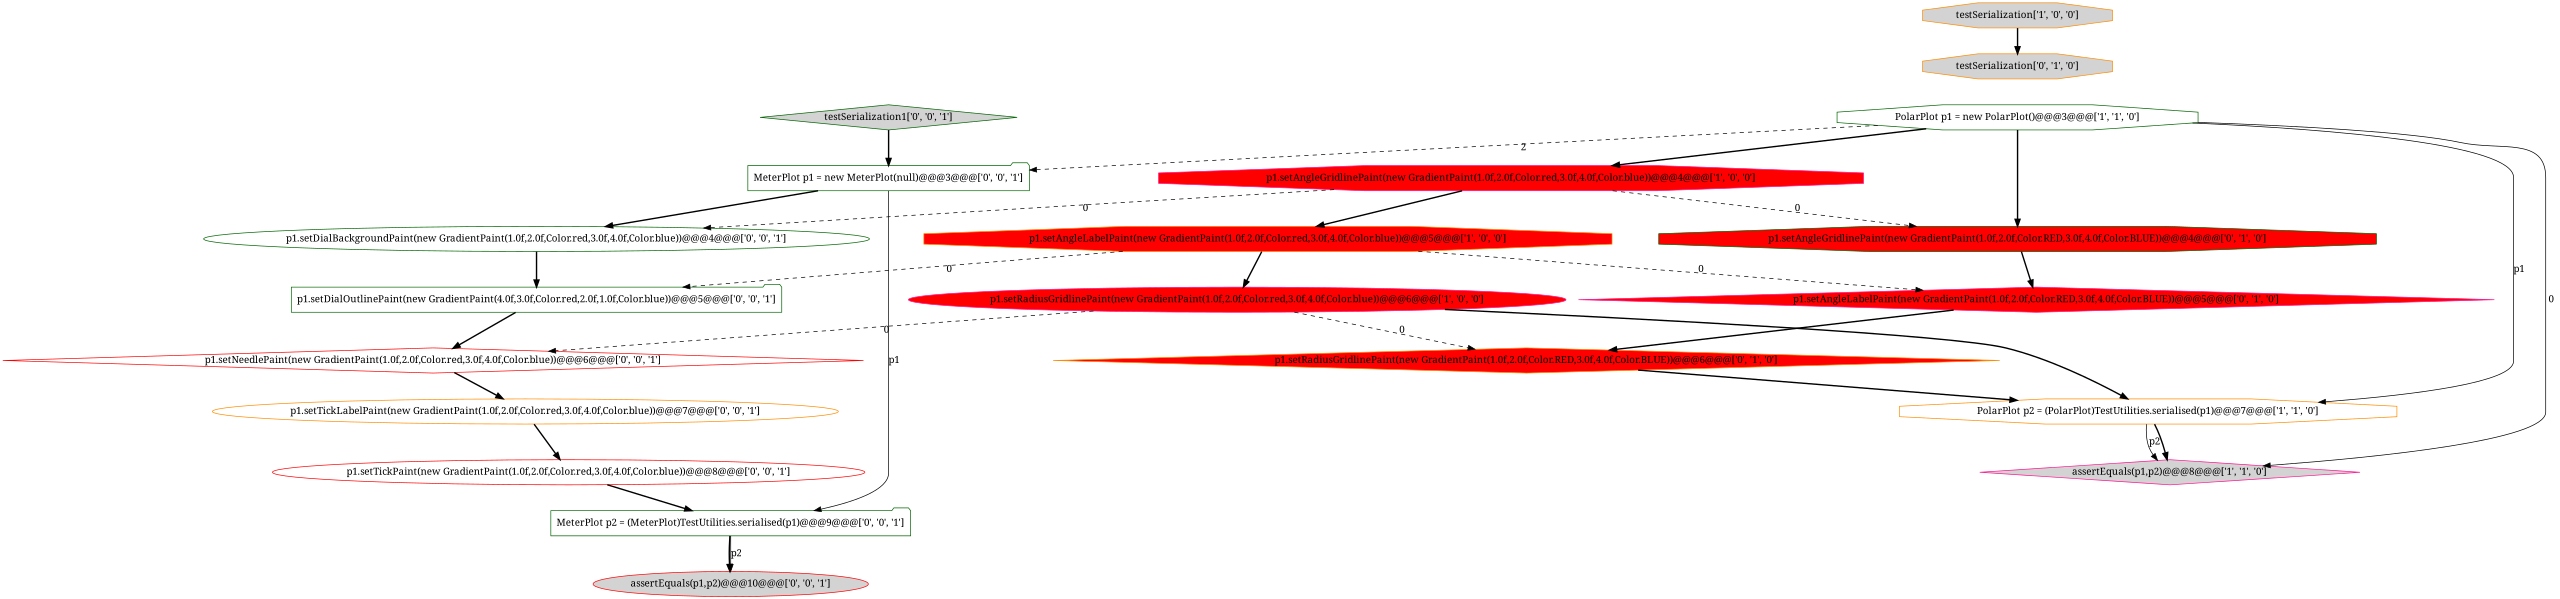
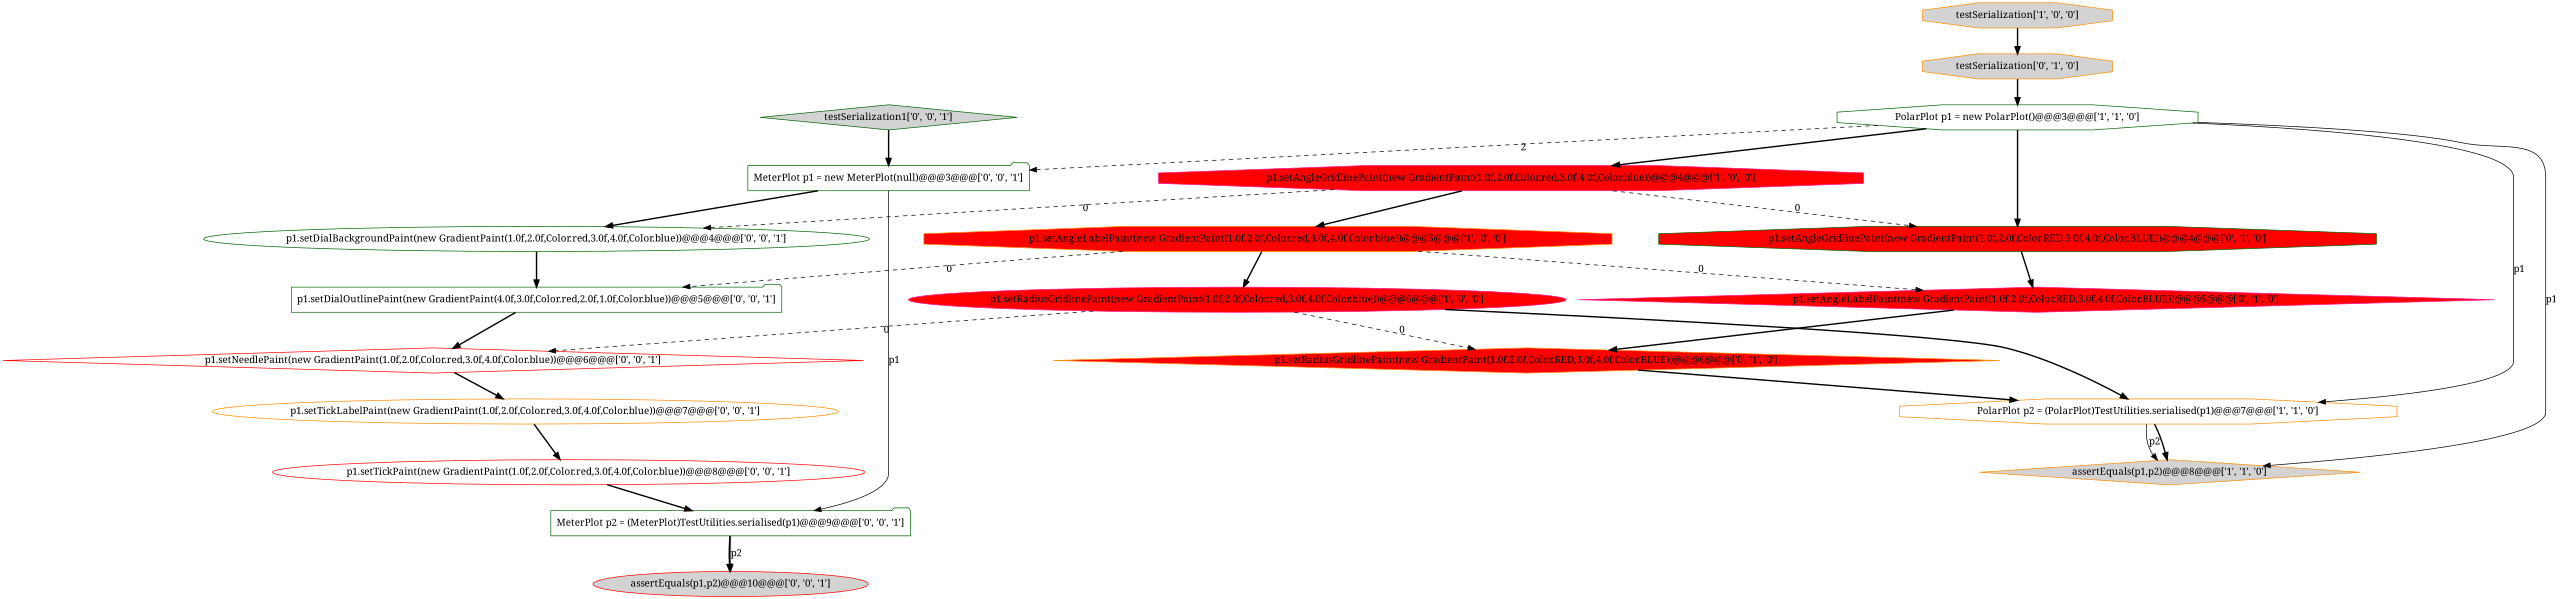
edge "testSerialization['0', '1', '0']" -> "PolarPlot p1 = new PolarPlot()@@@3@@@['1', '1', '0']": added
edge "PolarPlot p1 = new PolarPlot()@@@3@@@['1', '1', '0']" -> "assertEquals(p1,p2)@@@8@@@['1', '1', '0']": label "0" -> "p1"
node "assertEquals(p1,p2)@@@8@@@['1', '1', '0']": color deeppink -> darkorange
